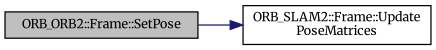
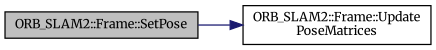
node "ORB_ORB2::Frame::SetPose": label "ORB_ORB2::Frame::SetPose" -> "ORB_SLAM2::Frame::SetPose"
